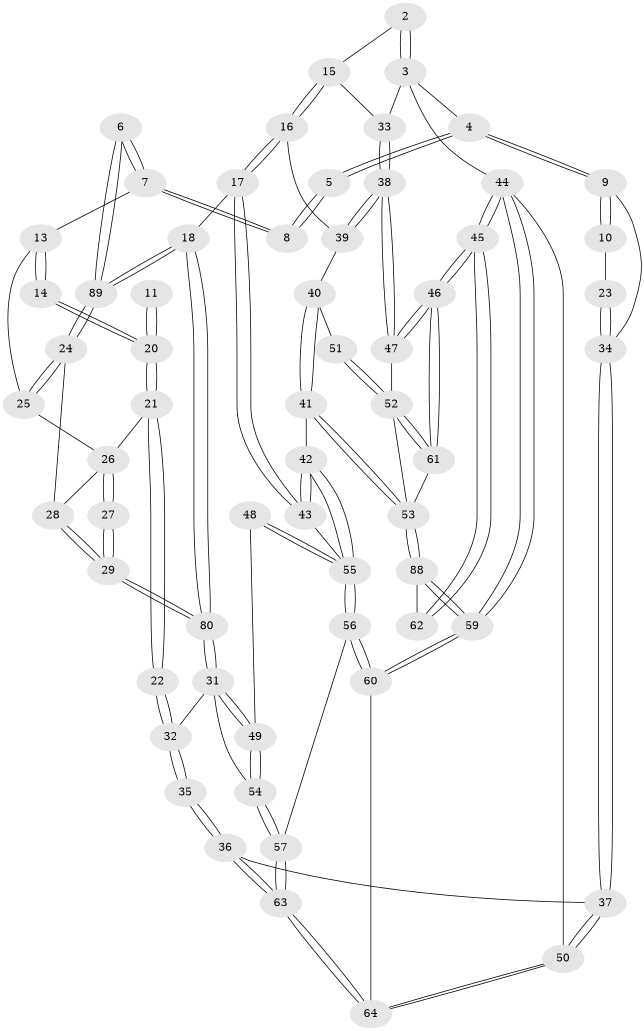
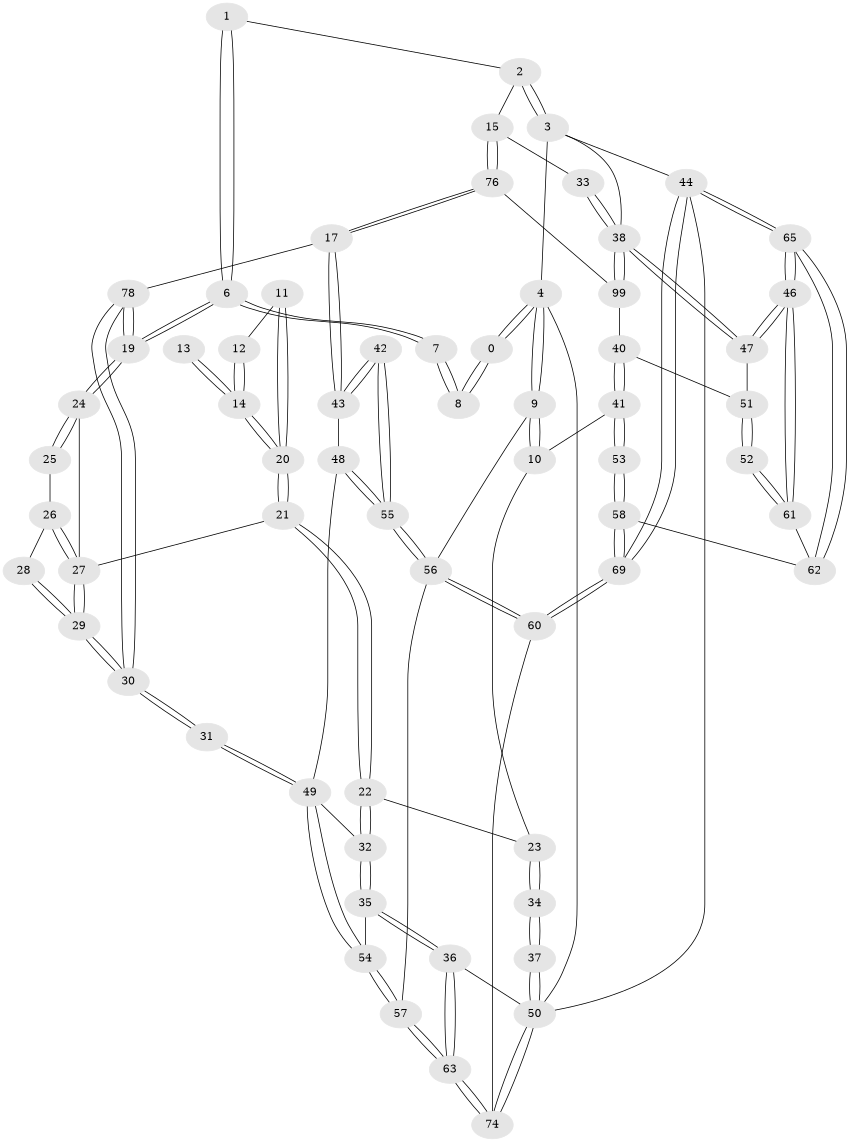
node "1": added
edge "3" -- "33": now "3" -- "38"
node "16": label "16" -> "76"
node "5": label "5" -> "0"
edge "7" -- "13": removed
node "18": label "18" -> "78"
node "39": label "39" -> "99"
node "45": label "45" -> "65"
edge "9" -- "34": now "9" -- "56"
node "89": label "89" -> "19"
edge "13" -- "25": removed
node "12": added
edge "47" -- "52": now "47" -- "51"
edge "21" -- "26": now "21" -- "27"
edge "41" -- "42": now "41" -- "10"
edge "24" -- "28": now "24" -- "27"
edge "52" -- "53": removed
edge "61" -- "53": now "61" -- "62"
edge "43" -- "55": now "43" -- "48"
node "88": label "88" -> "58"
node "80": label "80" -> "30"
node "59": label "59" -> "69"
edge "4" -- "50": added
edge "31" -- "32": now "49" -- "32"
edge "31" -- "54": now "35" -- "54"
edge "22" -- "23": added
edge "36" -- "37": now "36" -- "50"
node "64": label "64" -> "74"
